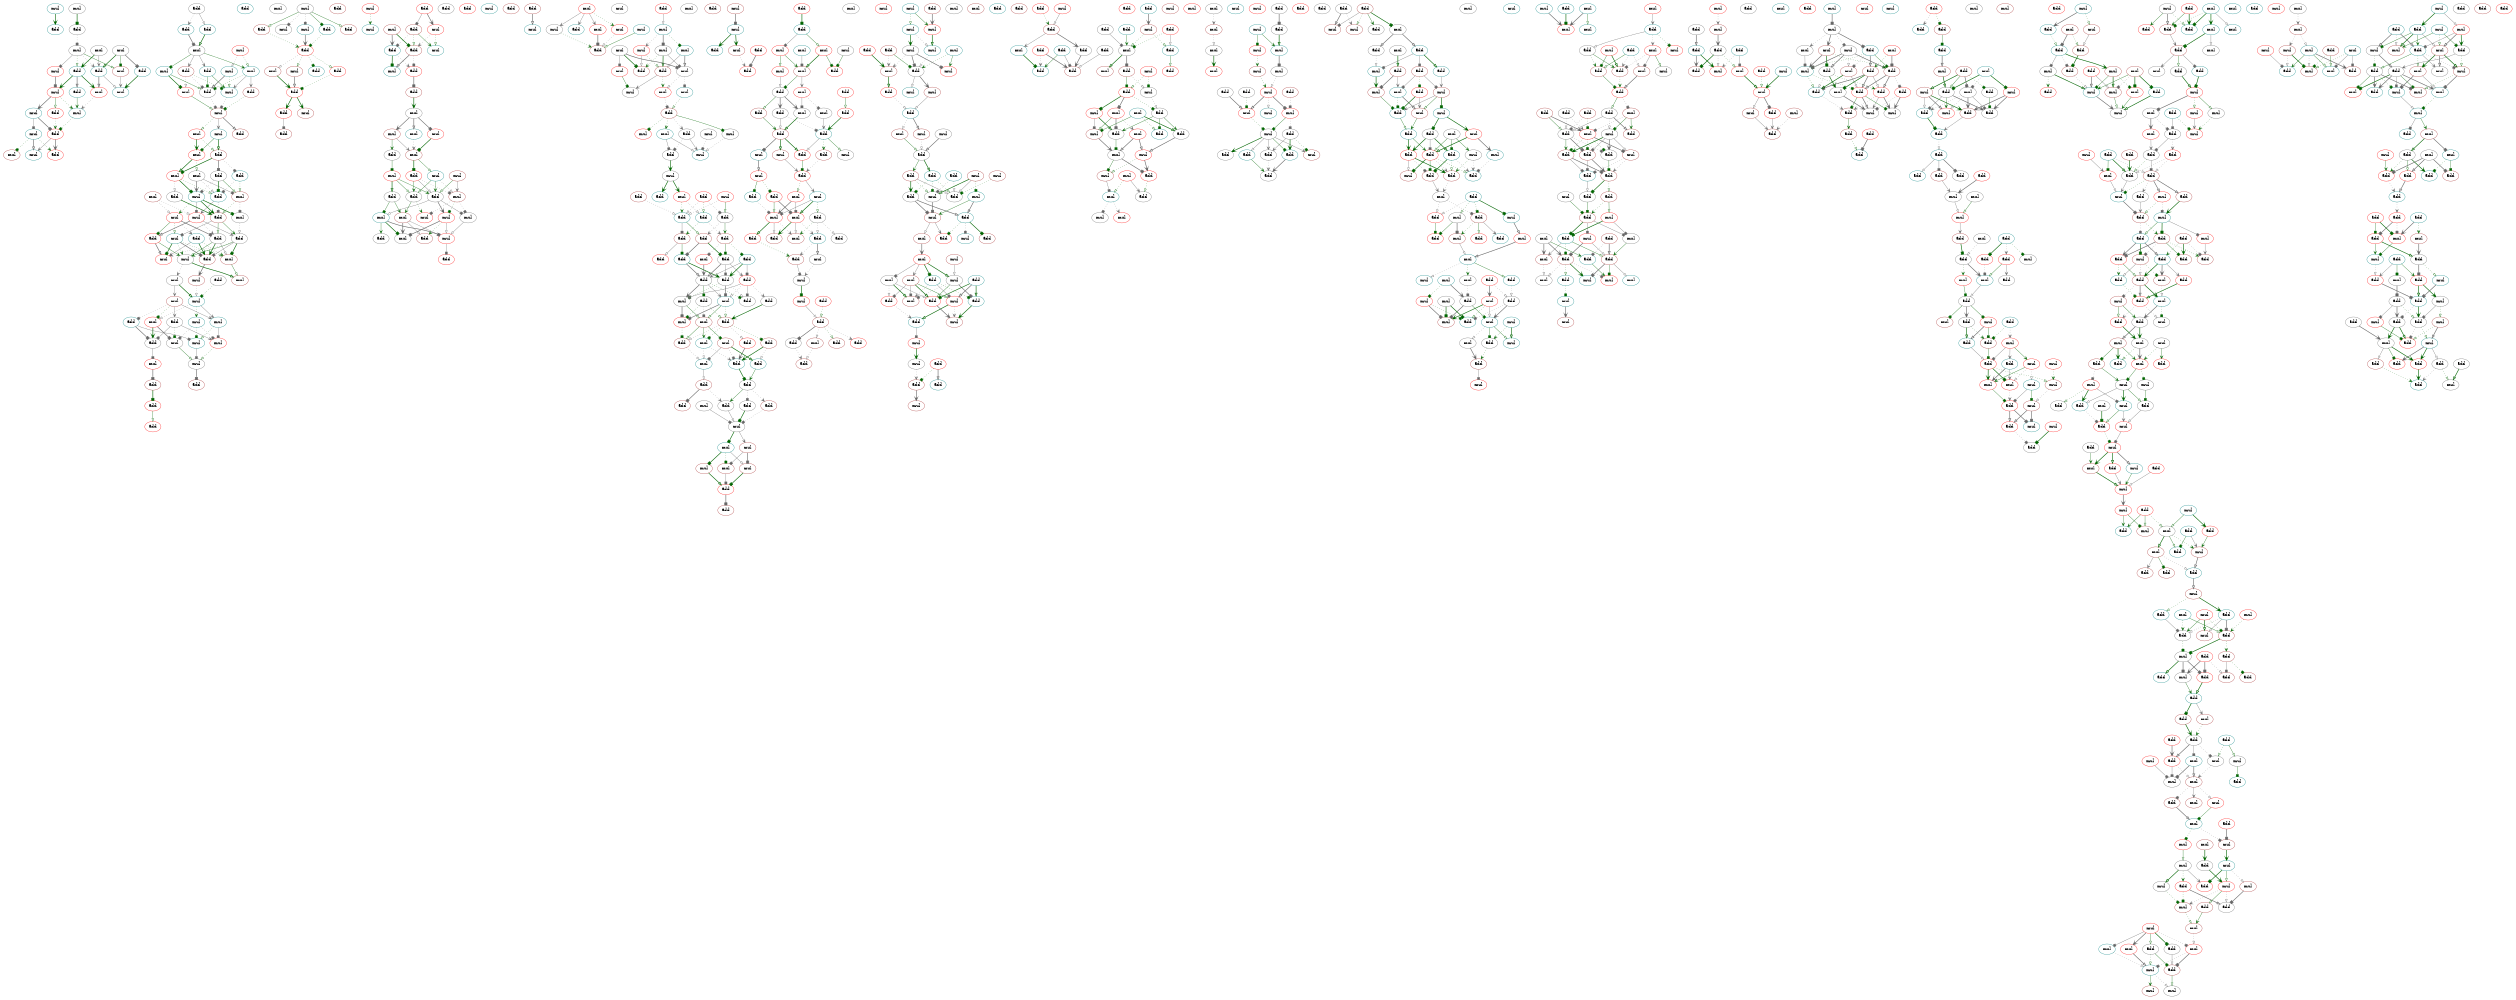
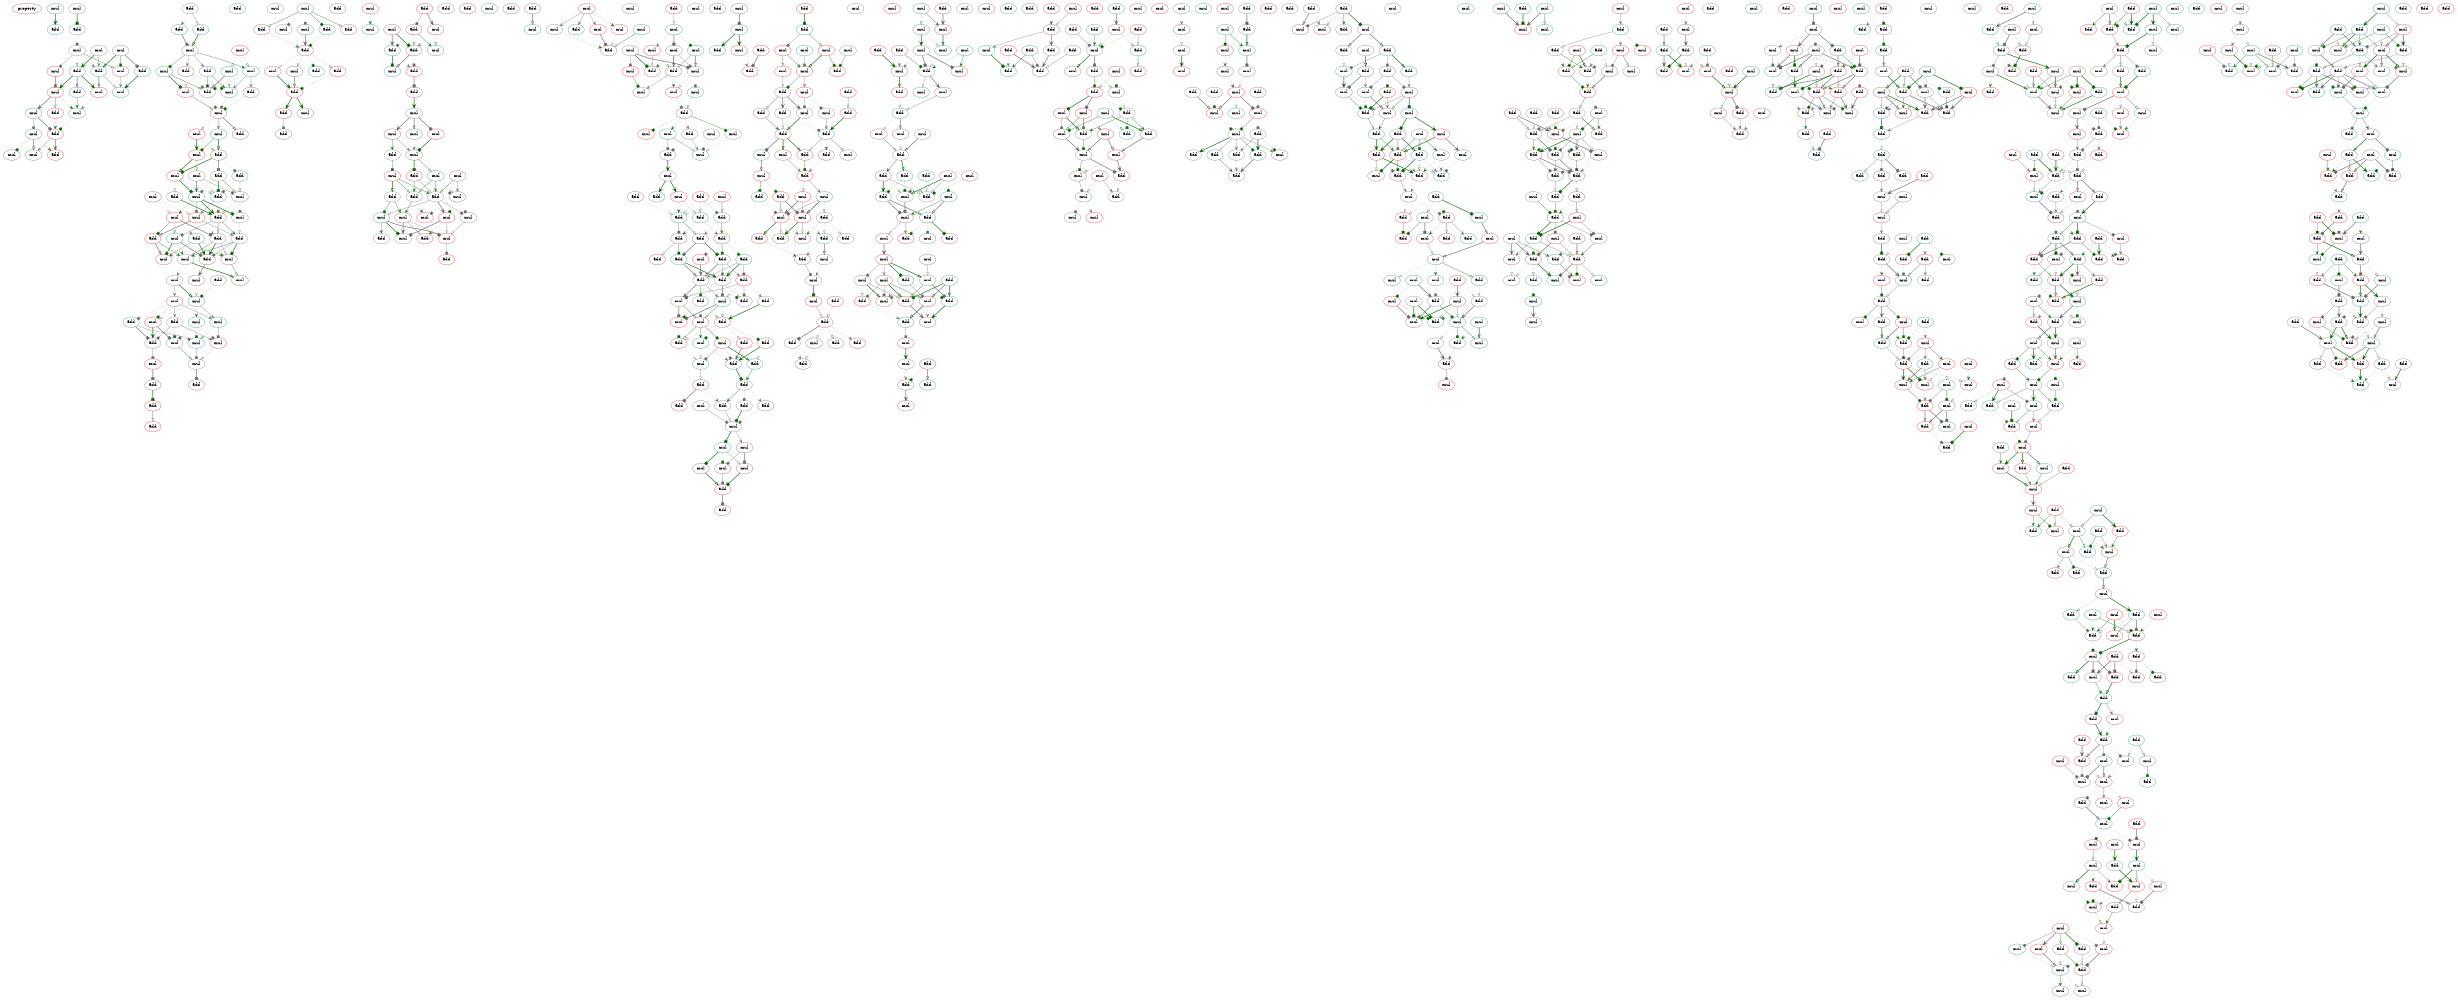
node "property": added
